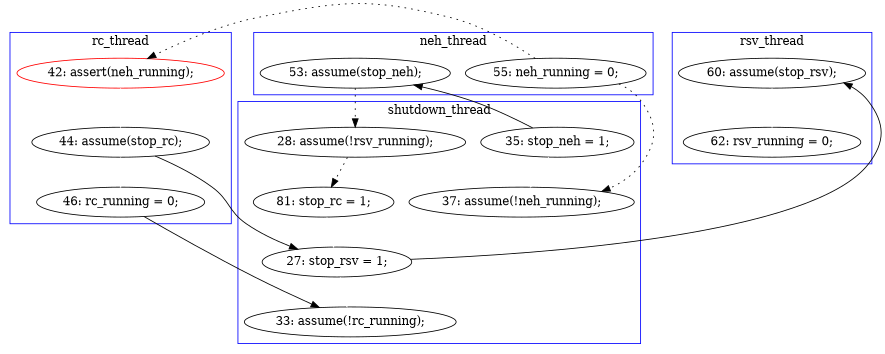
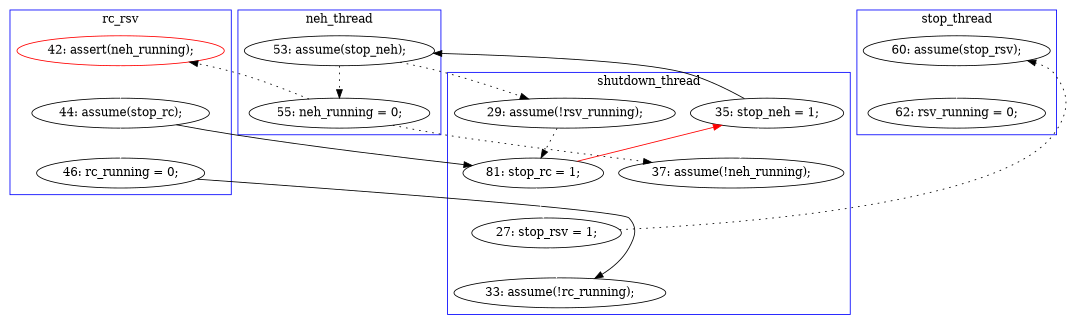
cluster "rc_thread": label "rc_thread" -> "rc_rsv"
cluster "rsv_thread": label "rsv_thread" -> "stop_thread"
edge "53: assume(stop_neh);" -> "55: neh_running = 0;": added
node "28: assume(!rsv_running);": label "28: assume(!rsv_running);" -> "29: assume(!rsv_running);"
edge "81: stop_rc = 1;" -> "35: stop_neh = 1;": added
edge "44: assume(stop_rc);" -> "27: stop_rsv = 1;": now "44: assume(stop_rc);" -> "81: stop_rc = 1;"
edge "27: stop_rsv = 1;" -> "60: assume(stop_rsv);": style solid -> dotted
